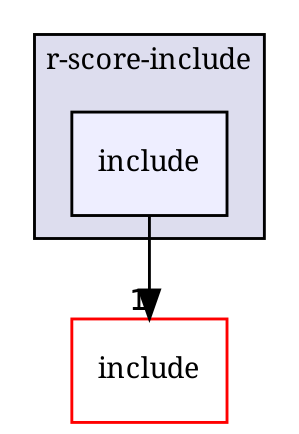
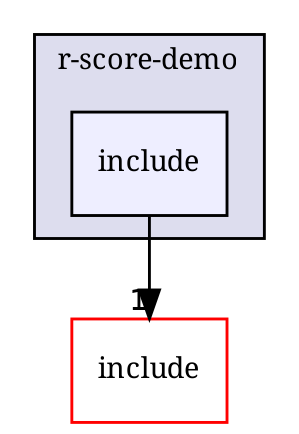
cluster "r-score-include": label "r-score-include" -> "r-score-demo"
